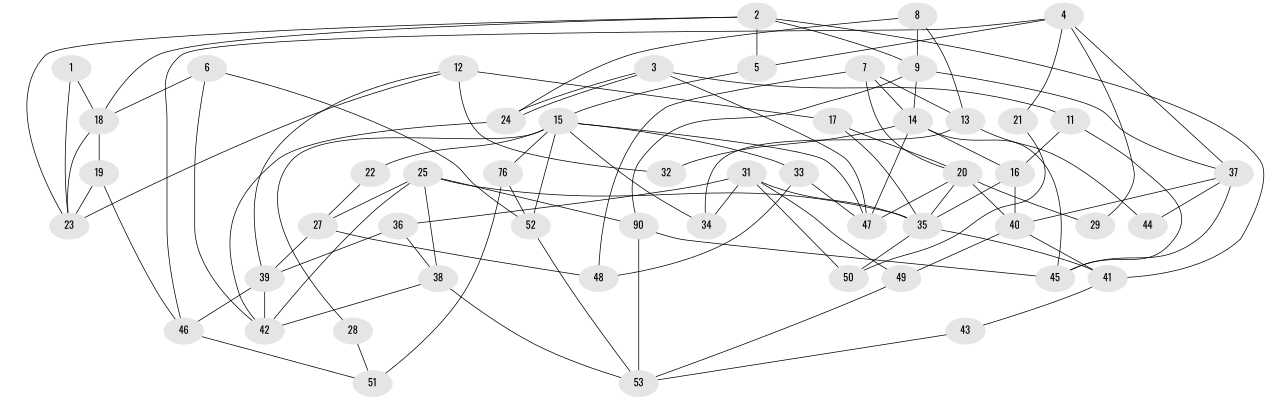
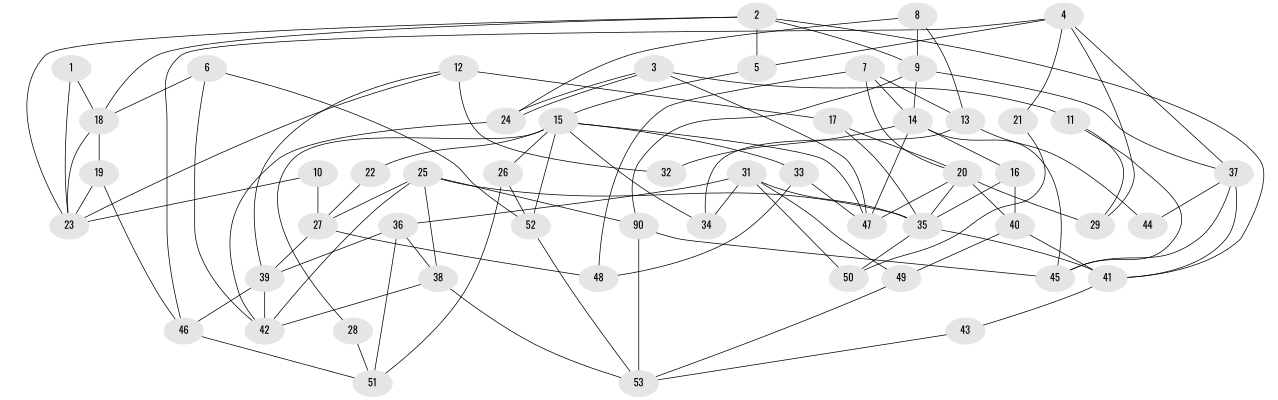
edge "11" -- "16": now "11" -- "29"
node "10": added
node "76": label "76" -> "26"
edge "37" -- "40": now "37" -- "41"
edge "36" -- "51": added
